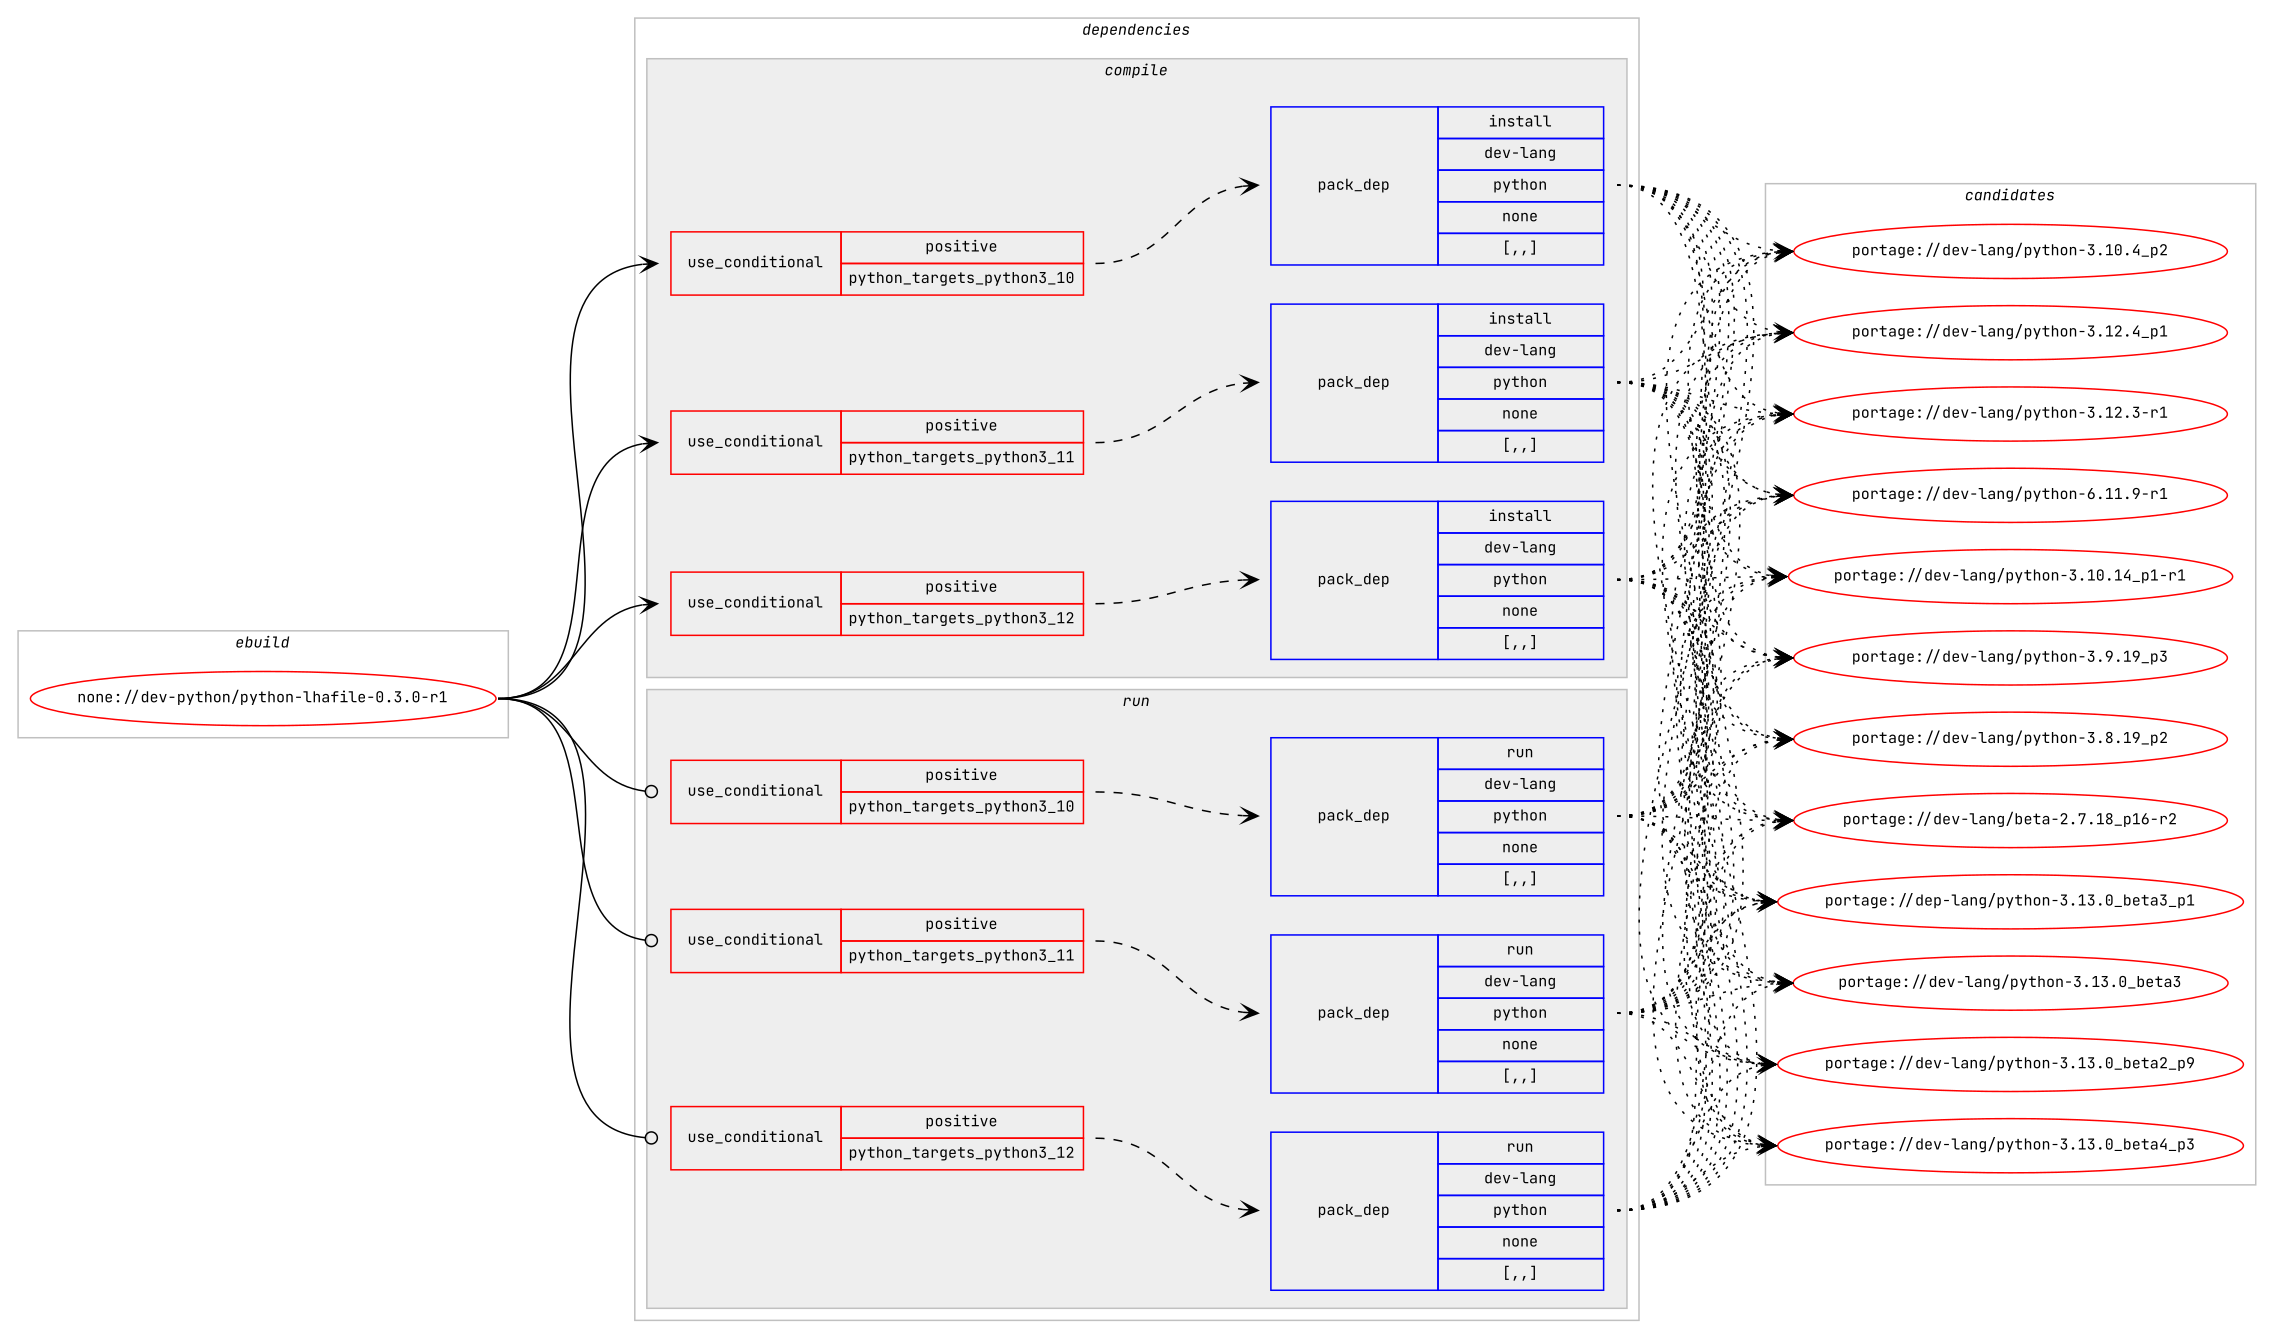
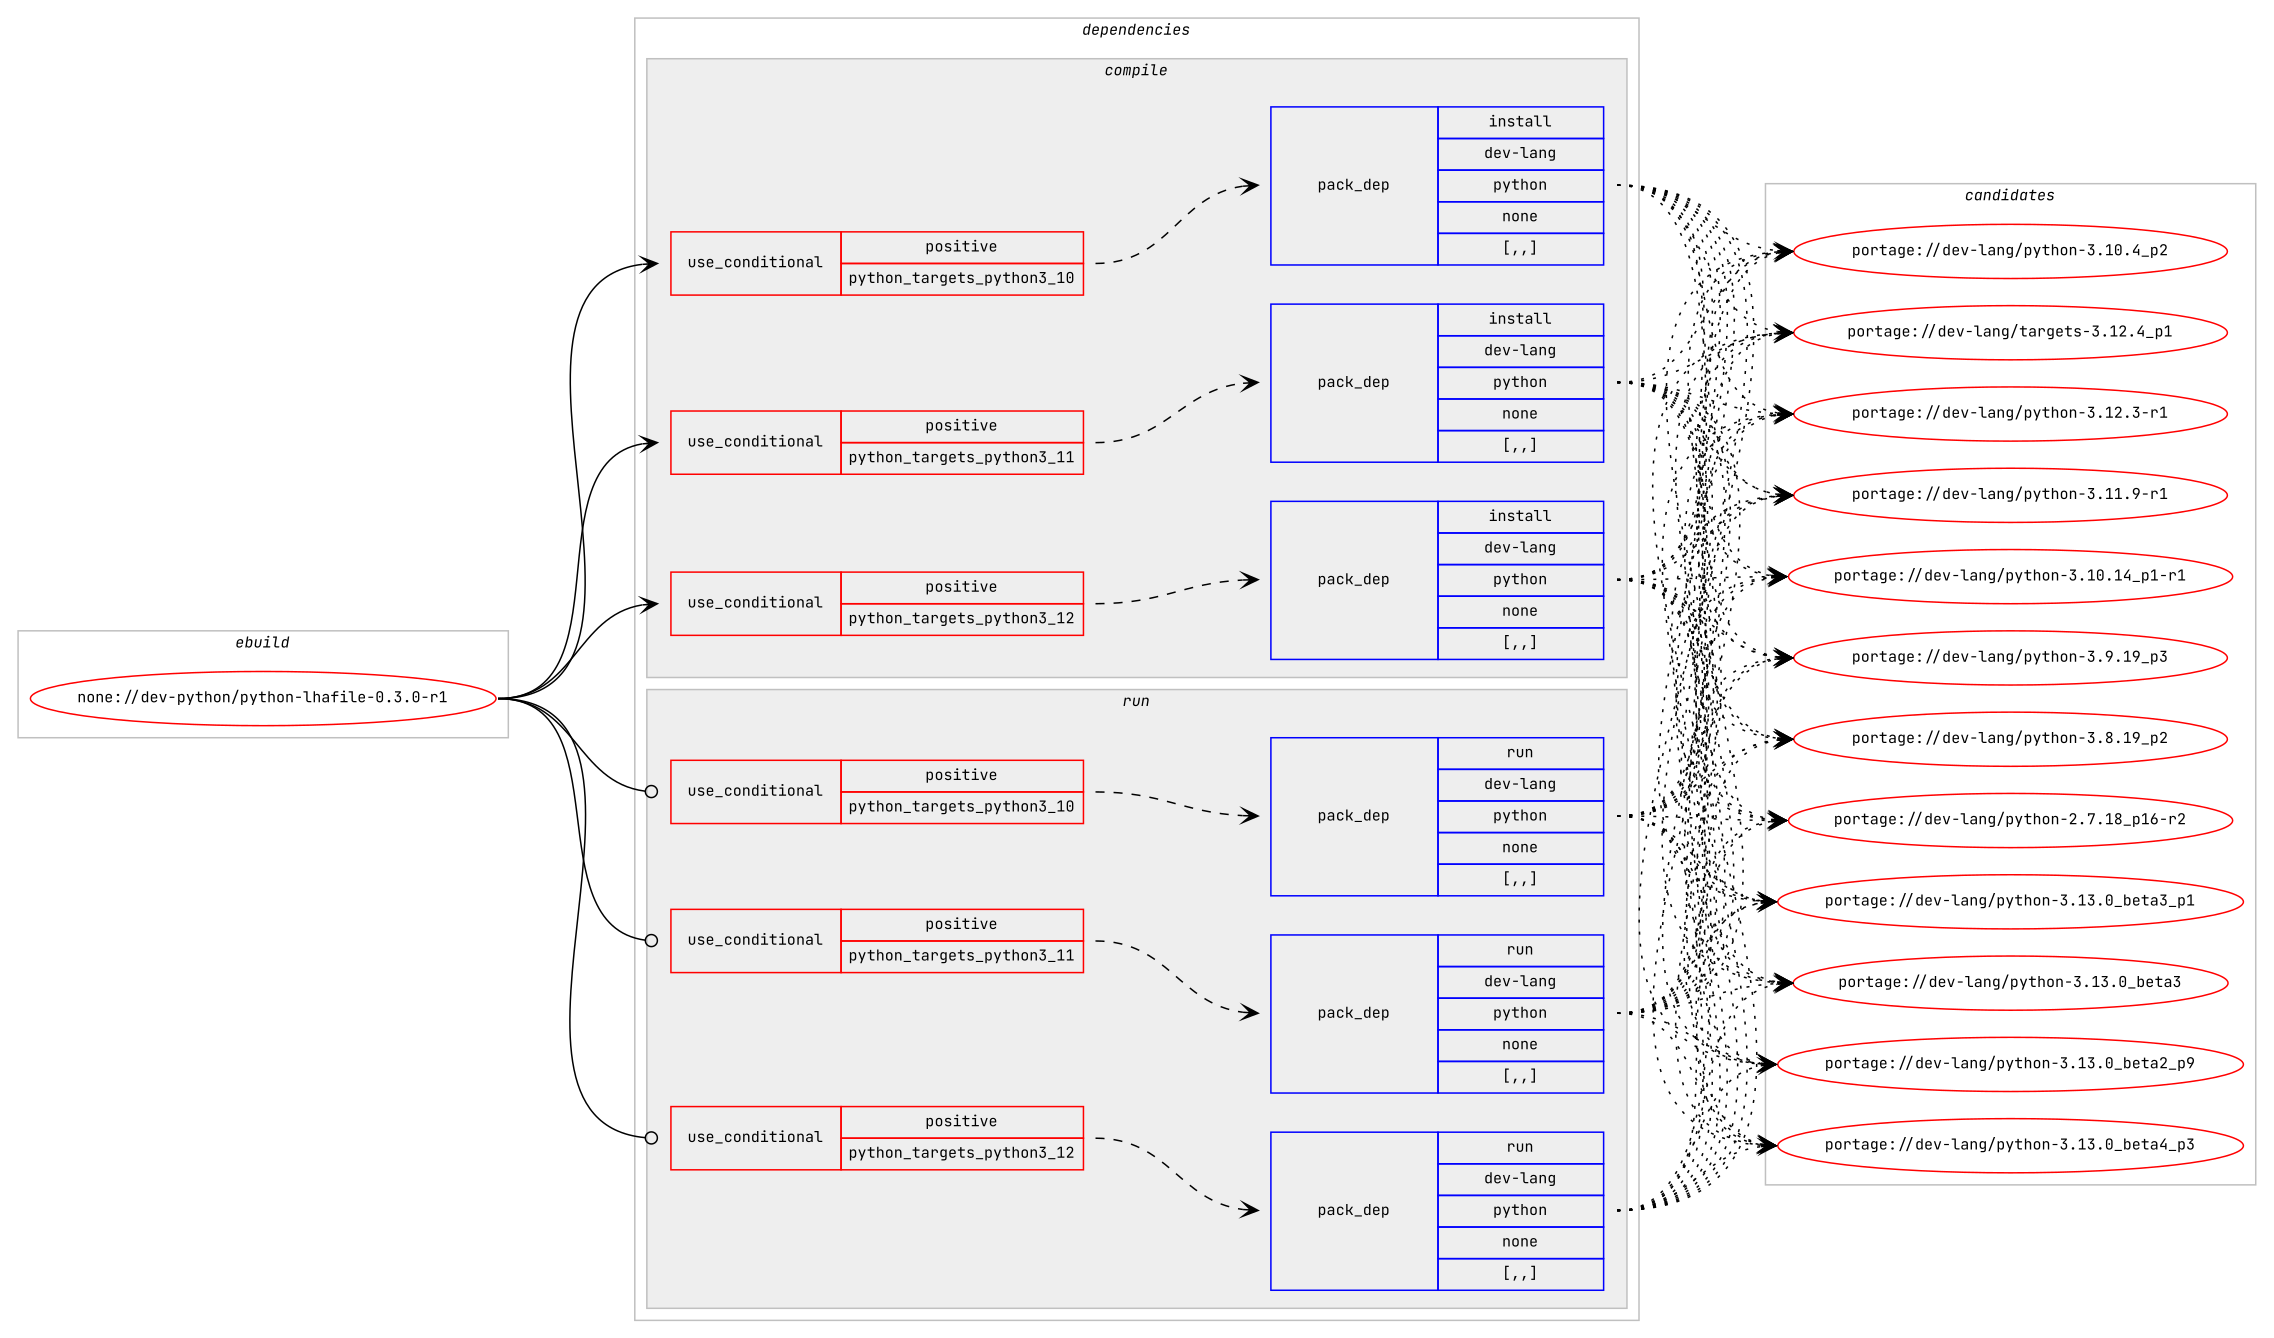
node "portage://dev-lang/python-3.12.4_p1": label "portage://dev-lang/python-3.12.4_p1" -> "portage://dev-lang/targets-3.12.4_p1"
node "portage://dev-lang/python-6.11.9-r1": label "portage://dev-lang/python-6.11.9-r1" -> "portage://dev-lang/python-3.11.9-r1"
node "portage://dev-lang/beta-2.7.18_p16-r2": label "portage://dev-lang/beta-2.7.18_p16-r2" -> "portage://dev-lang/python-2.7.18_p16-r2"
node "portage://dep-lang/python-3.13.0_beta3_p1": label "portage://dep-lang/python-3.13.0_beta3_p1" -> "portage://dev-lang/python-3.13.0_beta3_p1"
